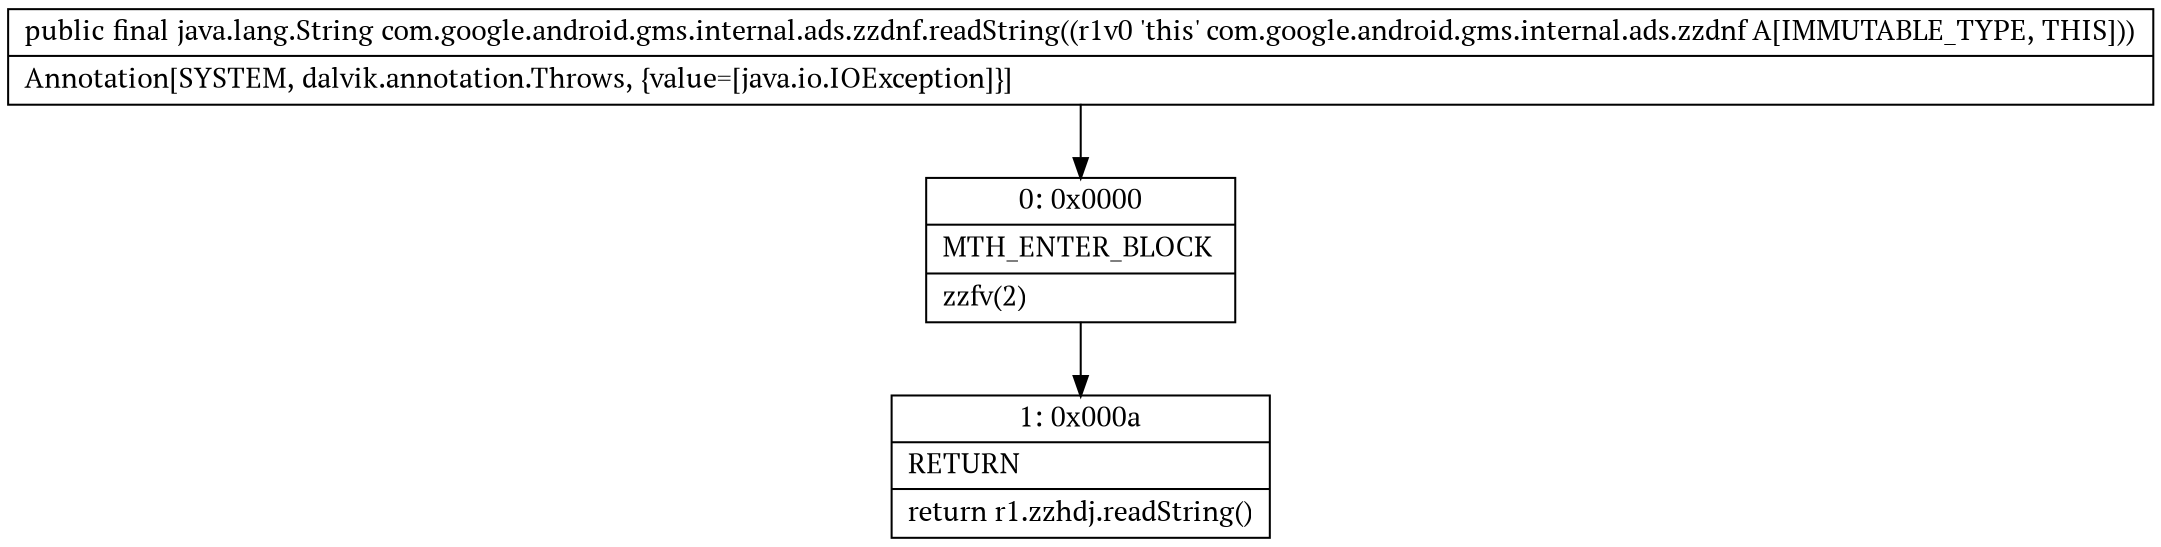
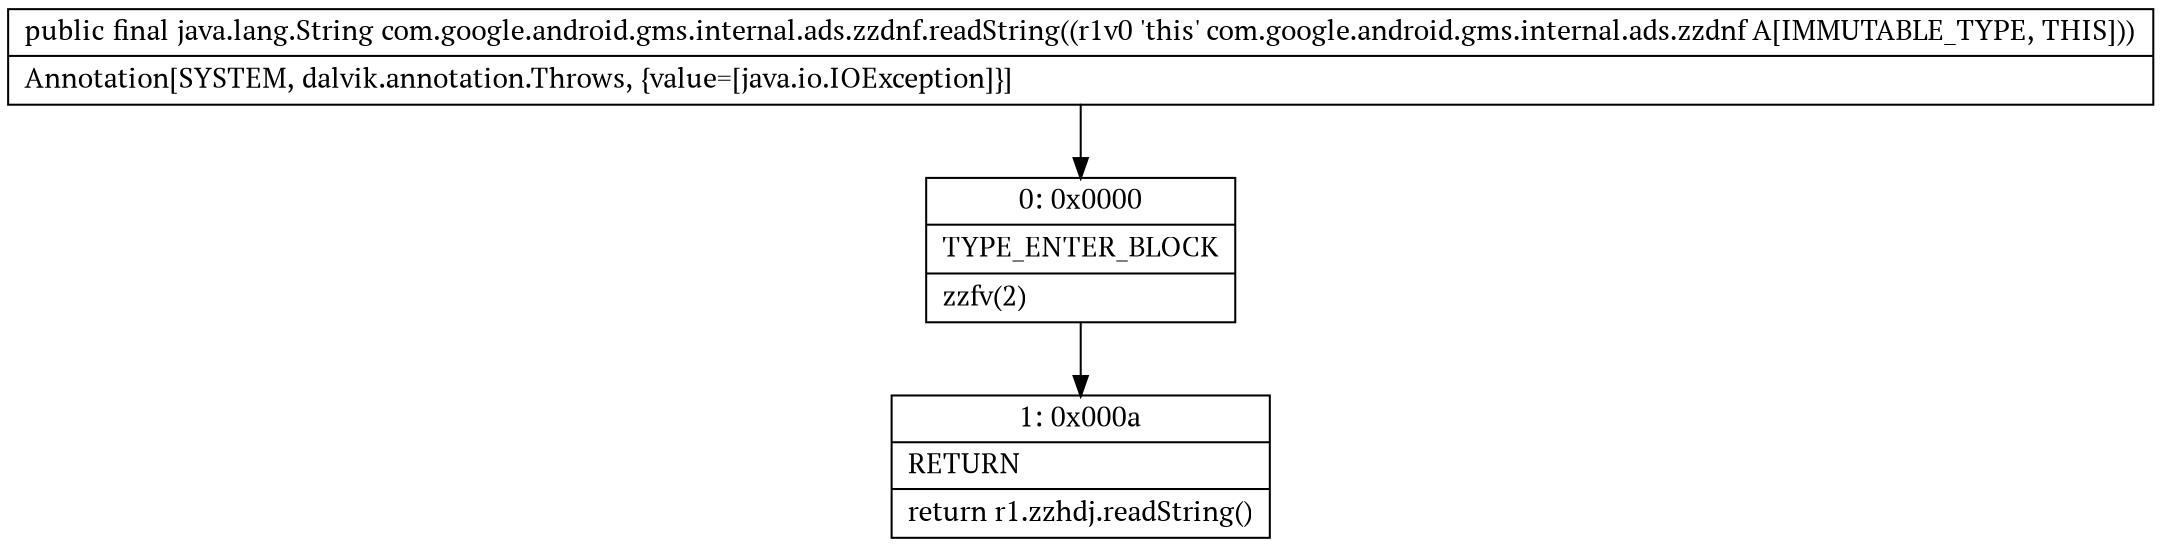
node "0: 0x0000": text "MTH_ENTER_BLOCK" -> "TYPE_ENTER_BLOCK"
